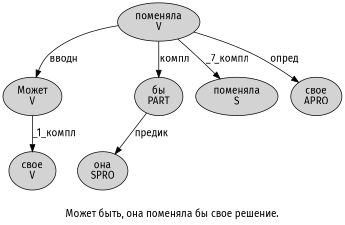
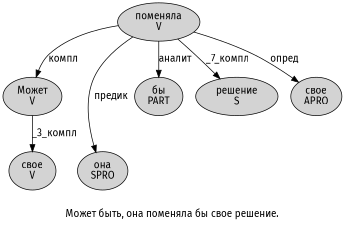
edge "поменяла V" -> "Может V": label "вводн" -> "компл"
edge "поменяла V" -> "бы PART": label "компл" -> "аналит"
node "поменяла S": label "поменяла S" -> "решение S"
edge "бы PART" -> "она SPRO": now "поменяла V" -> "она SPRO"
edge "Может V" -> "свое V": label "_1_компл" -> "_3_компл"
